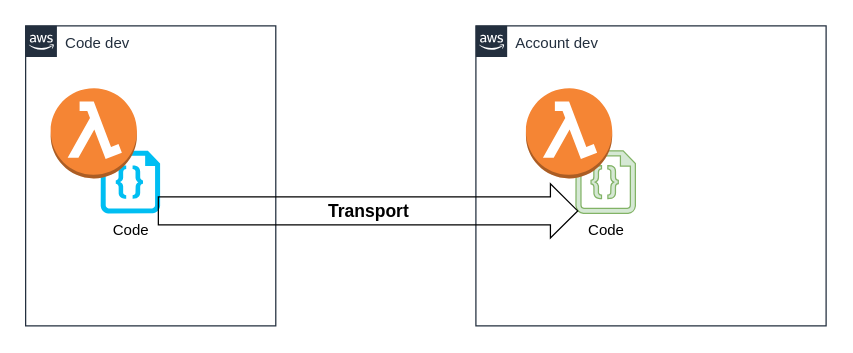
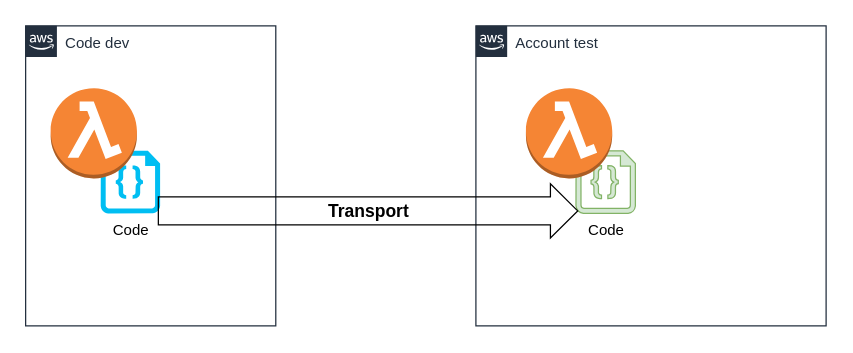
node "Account dev": label "Account dev" -> "Account test"
